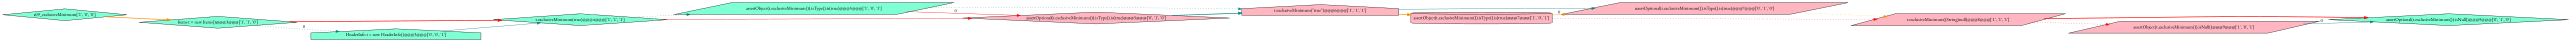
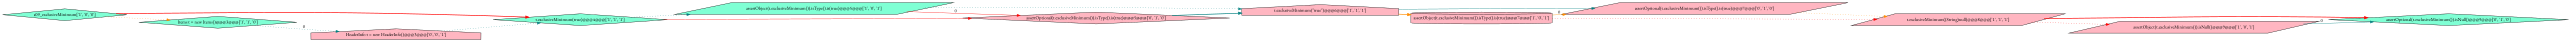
edge "a09_exclusiveMinimum['1', '0', '0']" -> "Items t = new Items()@@@3@@@['1', '1', '0']": style bold -> dotted
edge "Items t = new Items()@@@3@@@['1', '1', '0']" -> "t.exclusiveMinimum(true)@@@4@@@['1', '1', '1']": now "a09_exclusiveMinimum['1', '0', '0']" -> "t.exclusiveMinimum(true)@@@4@@@['1', '1', '1']"
edge "HeaderInfo t = new HeaderInfo()@@@3@@@['0', '0', '1']" -> "t.exclusiveMinimum(true)@@@4@@@['1', '1', '1']": style solid -> dotted
node "HeaderInfo t = new HeaderInfo()@@@3@@@['0', '0', '1']": fillcolor aquamarine -> lightpink
